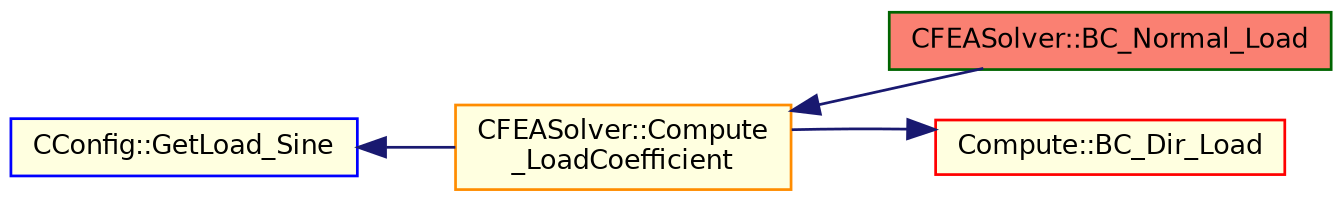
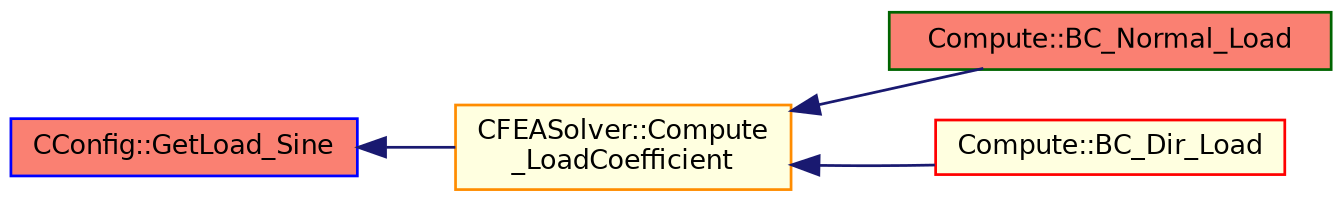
node "CFEASolver::BC_Normal_Load": label "CFEASolver::BC_Normal_Load" -> "Compute::BC_Normal_Load"
edge "CFEASolver::Compute _LoadCoefficient" -> "Compute::BC_Dir_Load": reversed
node "CConfig::GetLoad_Sine": fillcolor lightyellow -> salmon
